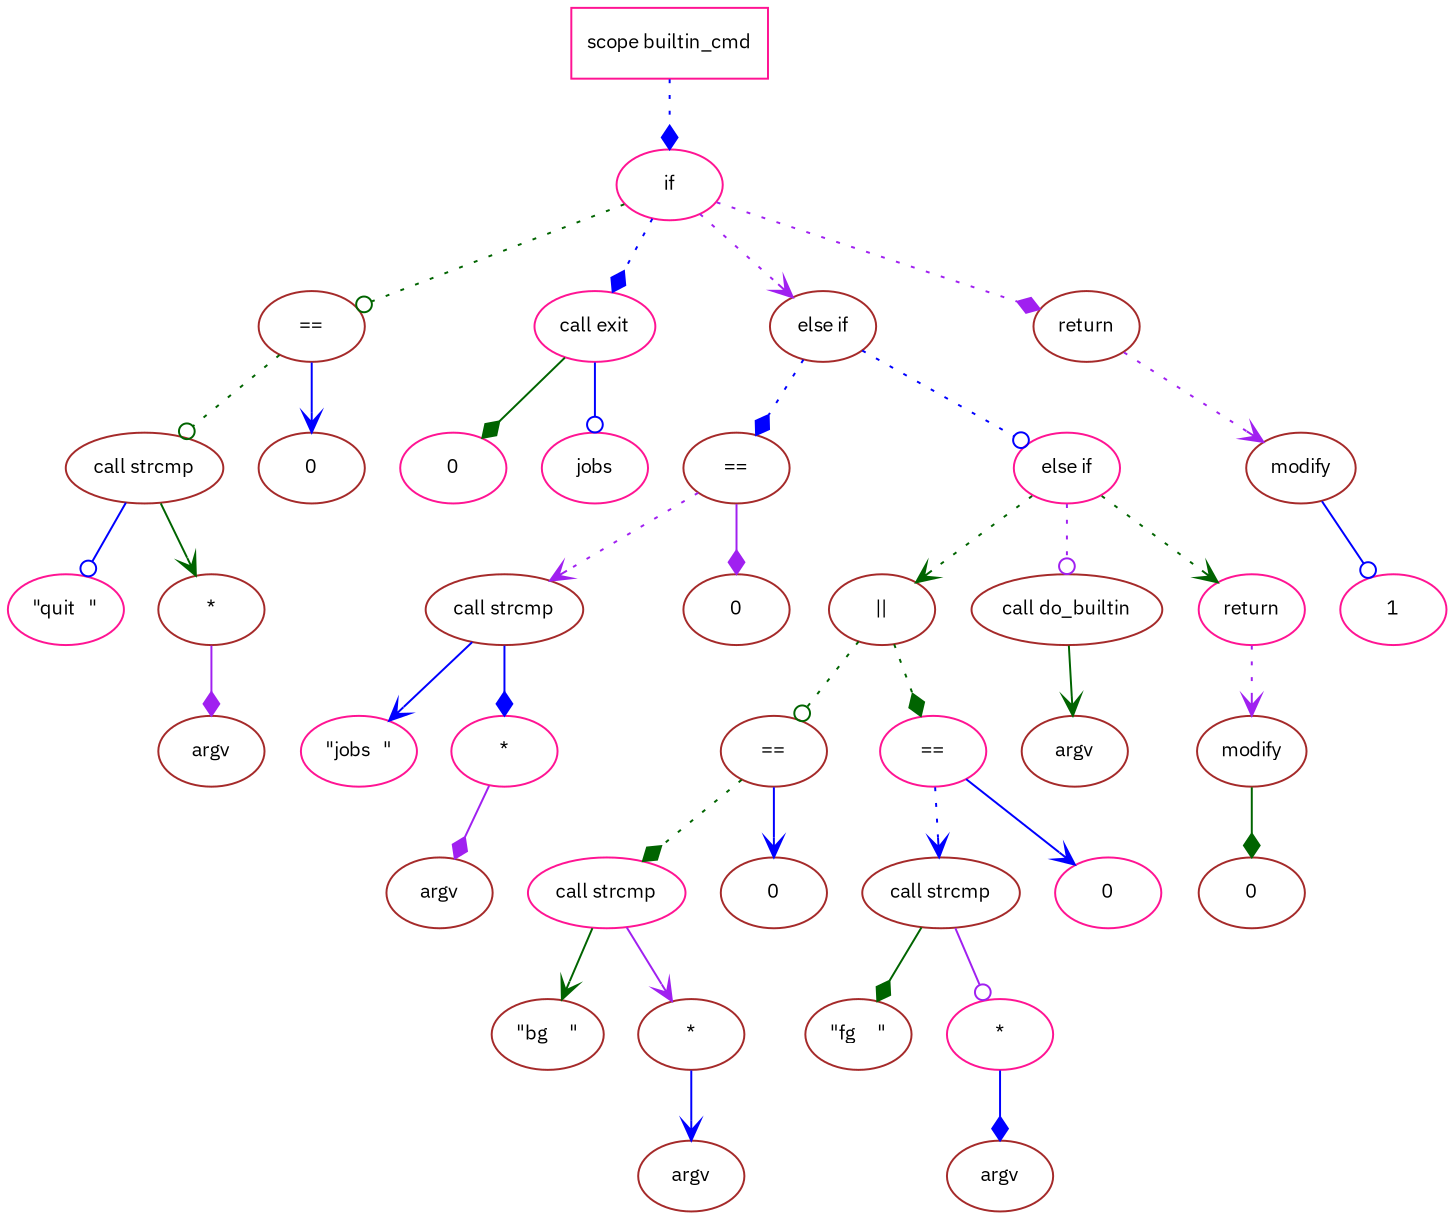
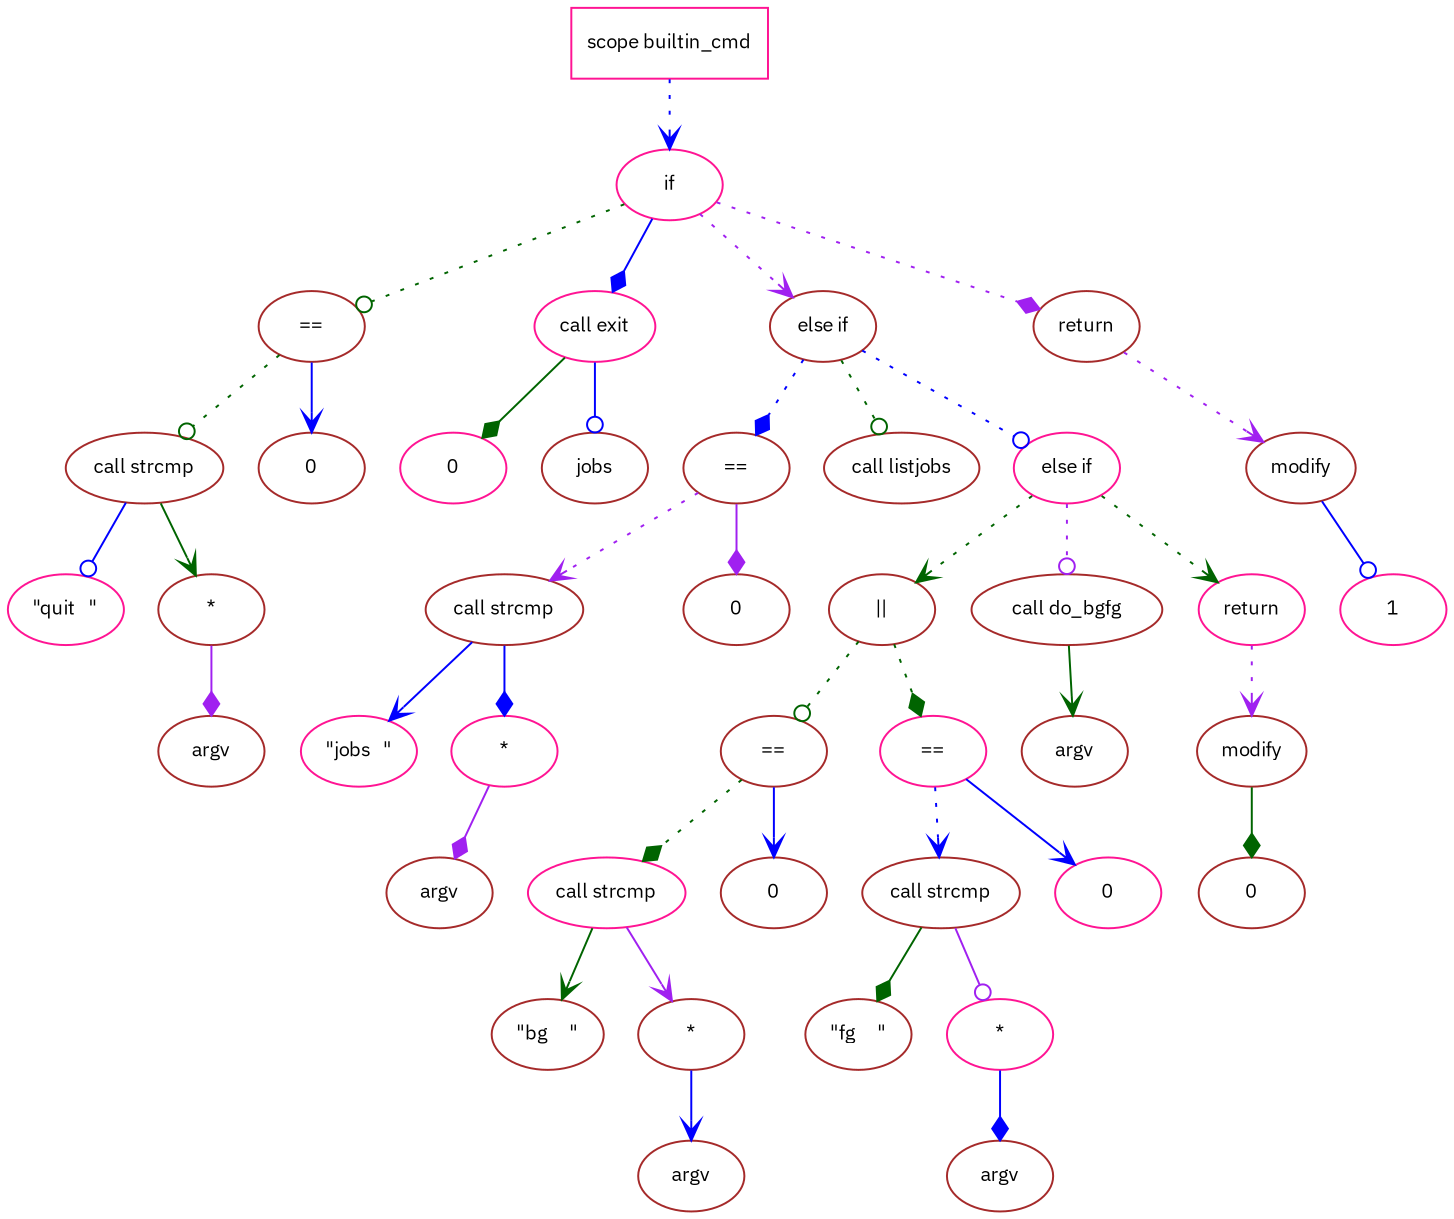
edge "scope builtin_cmd" -> "if": arrowhead diamond -> vee
edge "if" -> "call exit": style dotted -> solid
node "jobs": color deeppink -> brown
node "call listjobs": added
node "call do_builtin": label "call do_builtin" -> "call do_bgfg"
